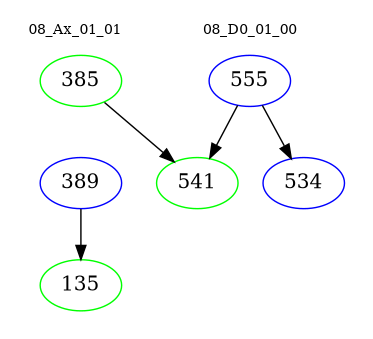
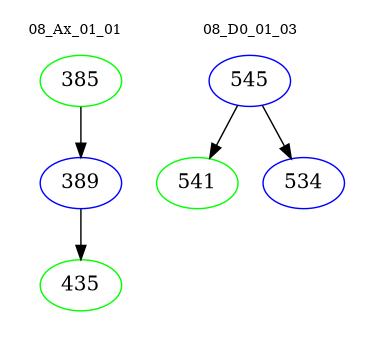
cluster "08_D0_01_00": label "08_D0_01_00" -> "08_D0_01_03"
node "555": label "555" -> "545"
edge "385" -> "541": now "385" -> "389"
node "135": label "135" -> "435"
